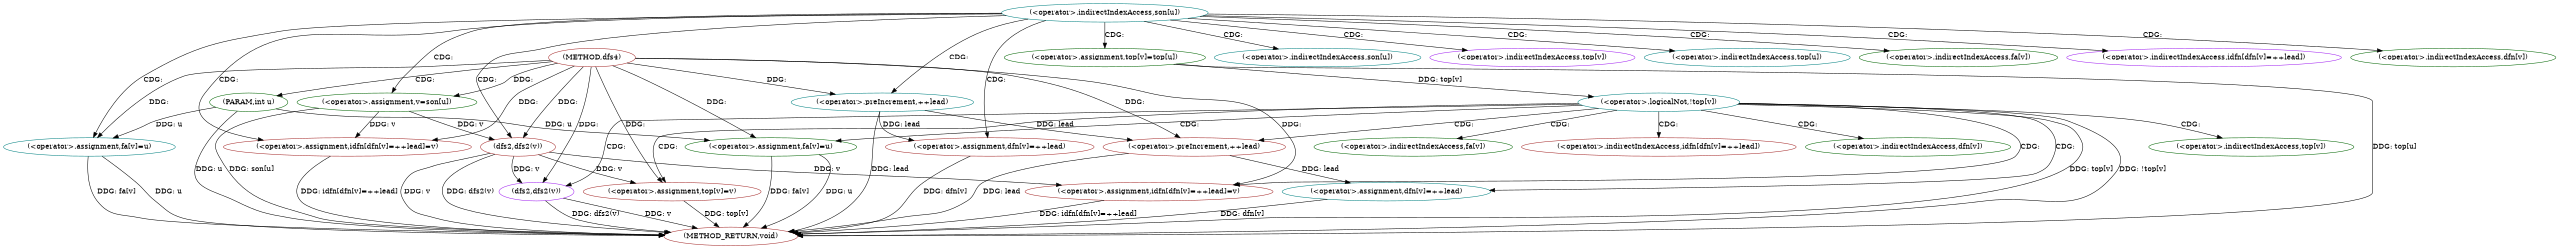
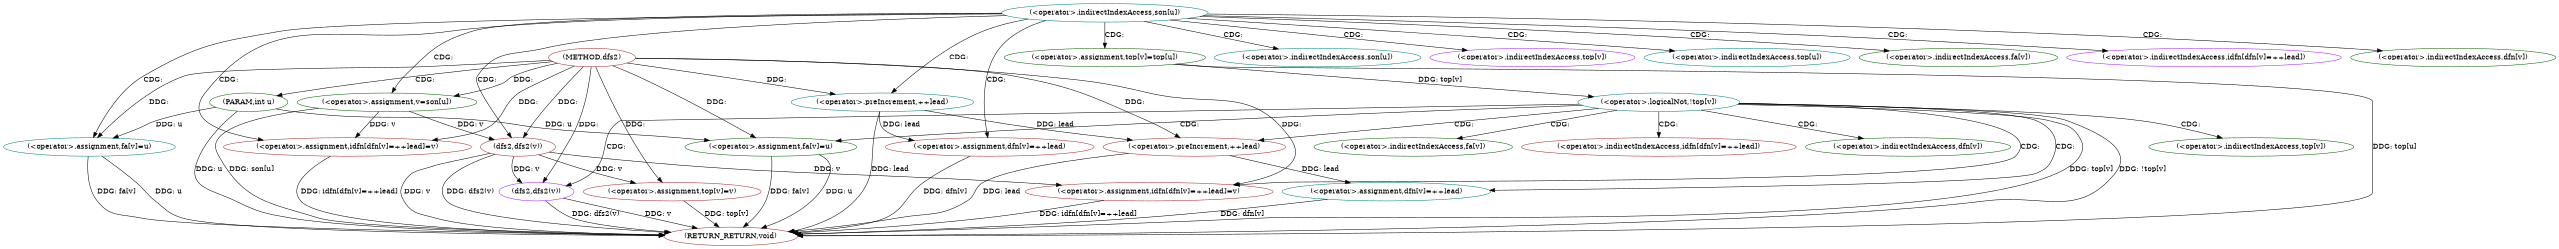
node "(METHOD,dfs4)": label "(METHOD,dfs4)" -> "(METHOD,dfs2)"
edge "(<operator>.logicalNot,!top[v])" -> "(<operator>.assignment,top[v]=v)": removed, label "CDG:"
node "(METHOD_RETURN,void)": label "(METHOD_RETURN,void)" -> "(RETURN_RETURN,void)"
